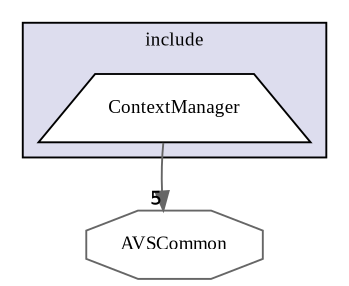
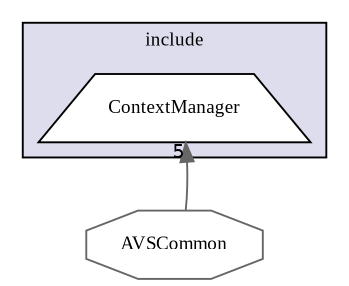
edge "ContextManager" -> "AVSCommon": reversed
